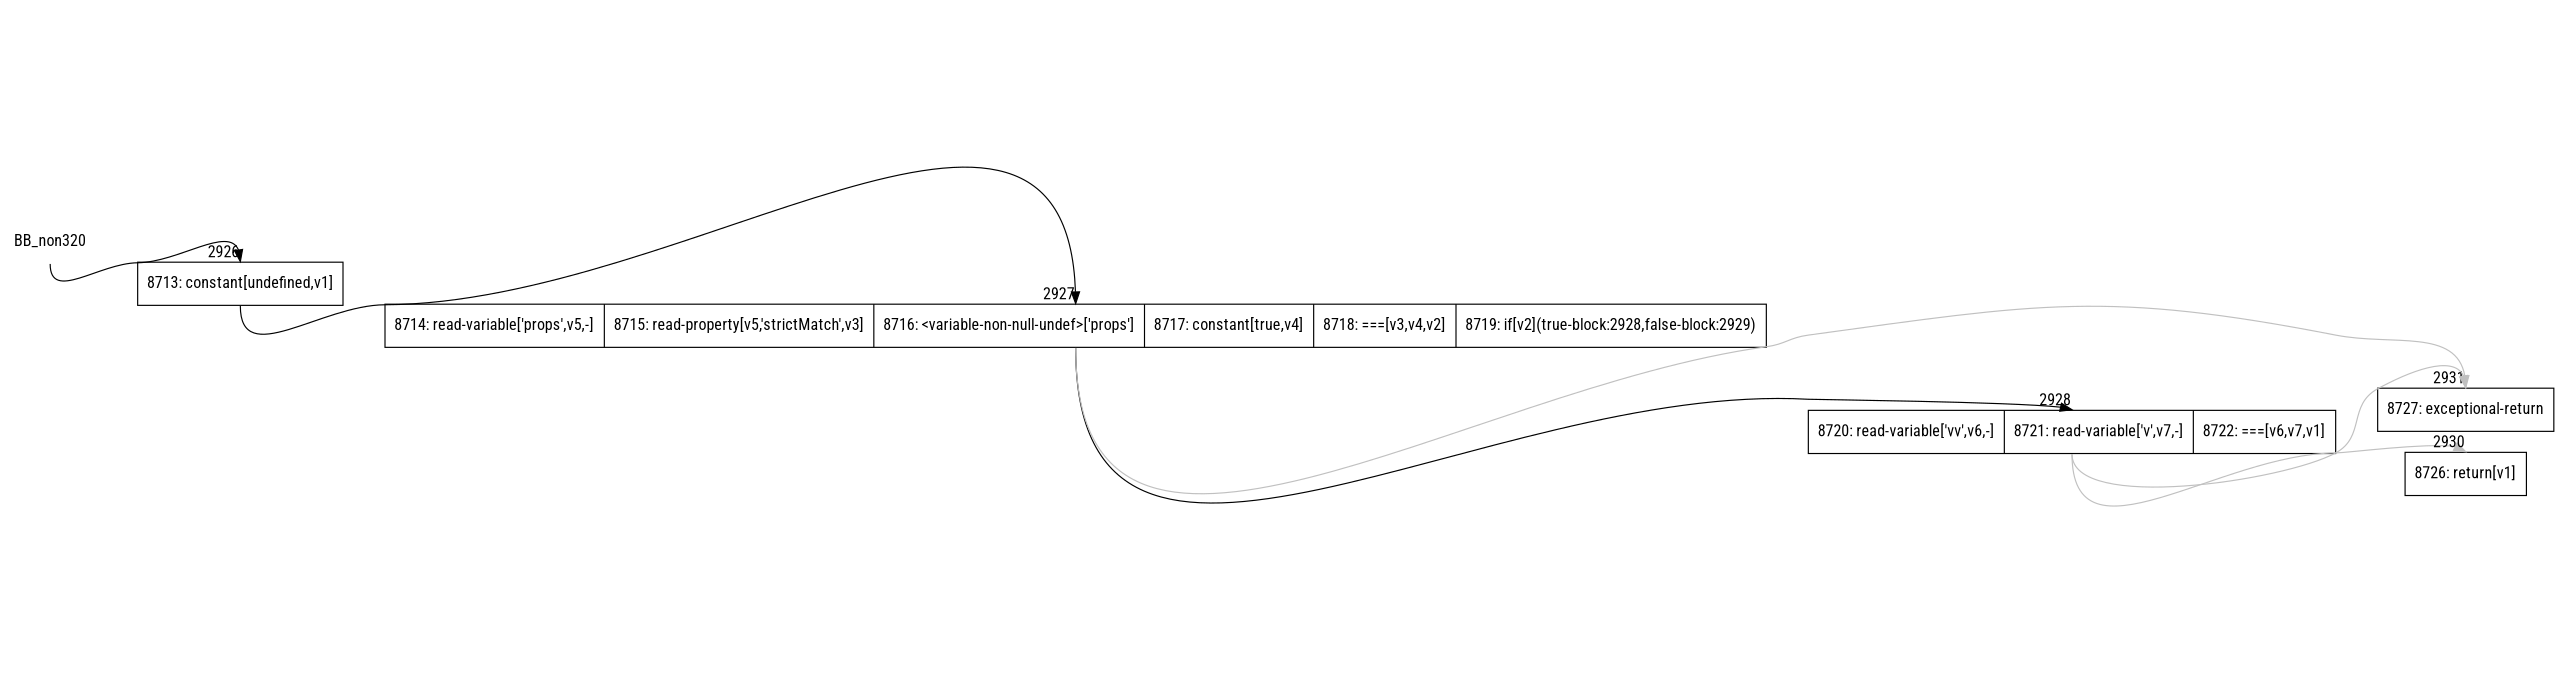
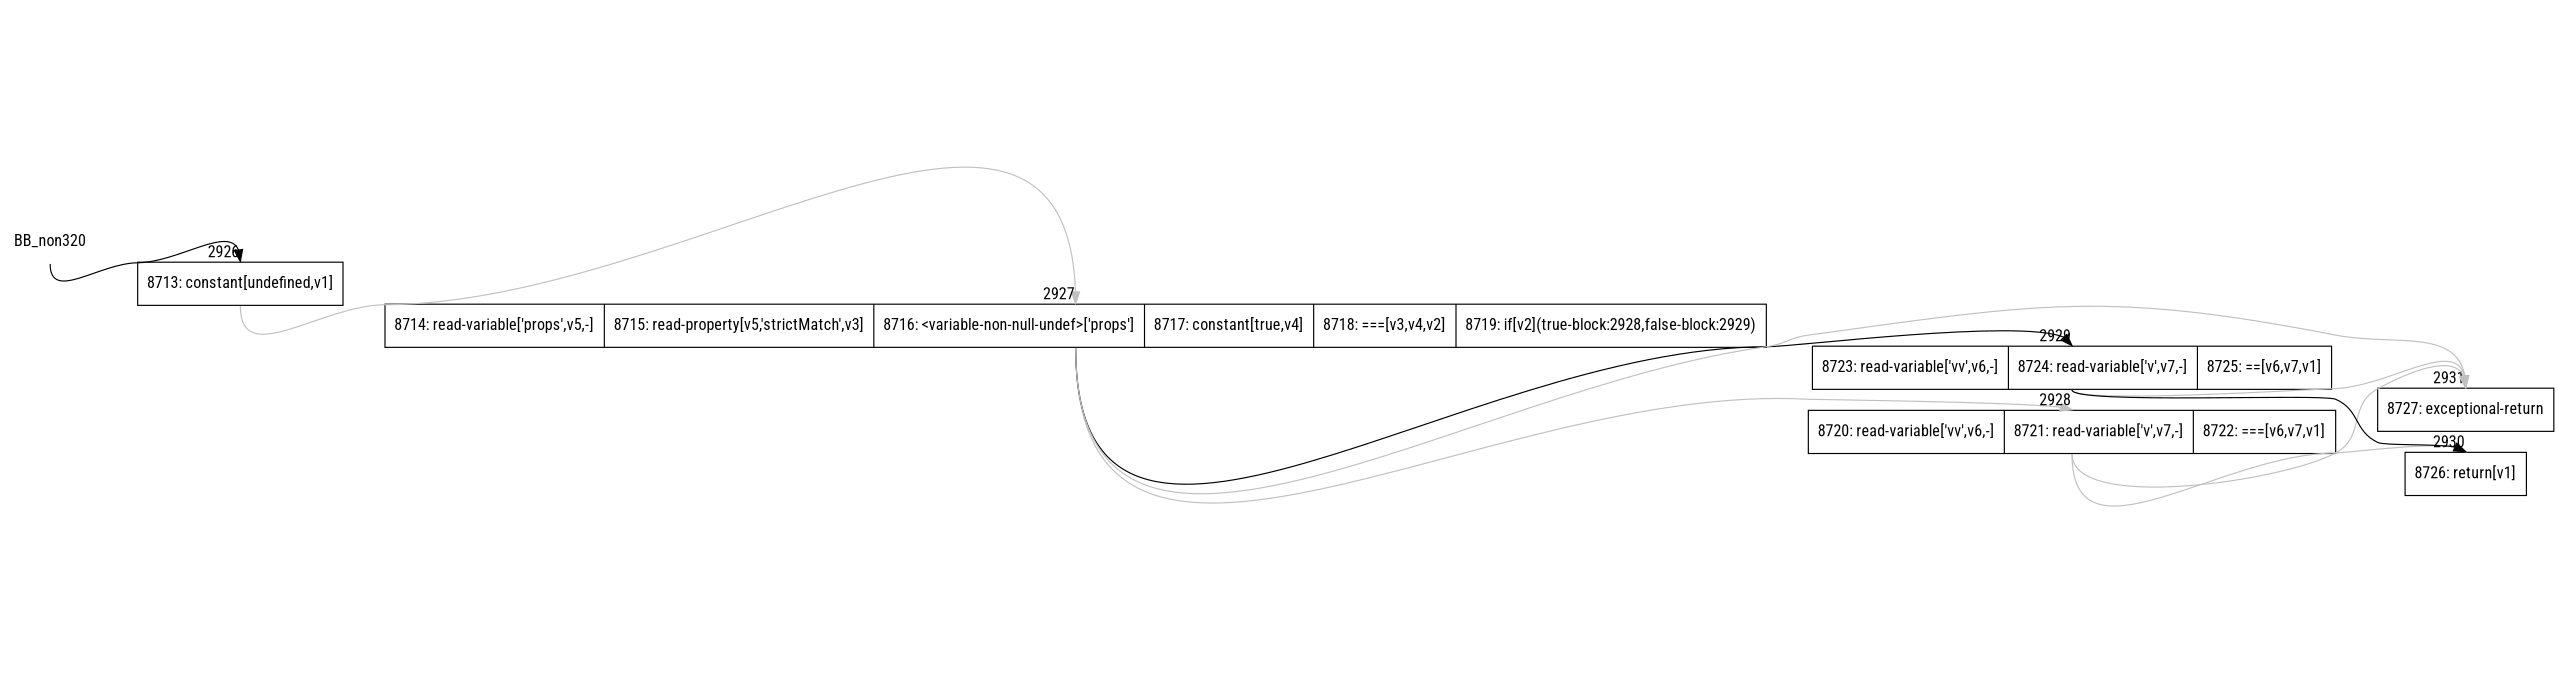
edge "8713: constant[undefined,v1]" -> "8714: read-variable['props',v5,-]": color black -> gray
node "8723: read-variable['vv',v6,-]": added
edge "8714: read-variable['props',v5,-]" -> "8720: read-variable['vv',v6,-]": color black -> gray
